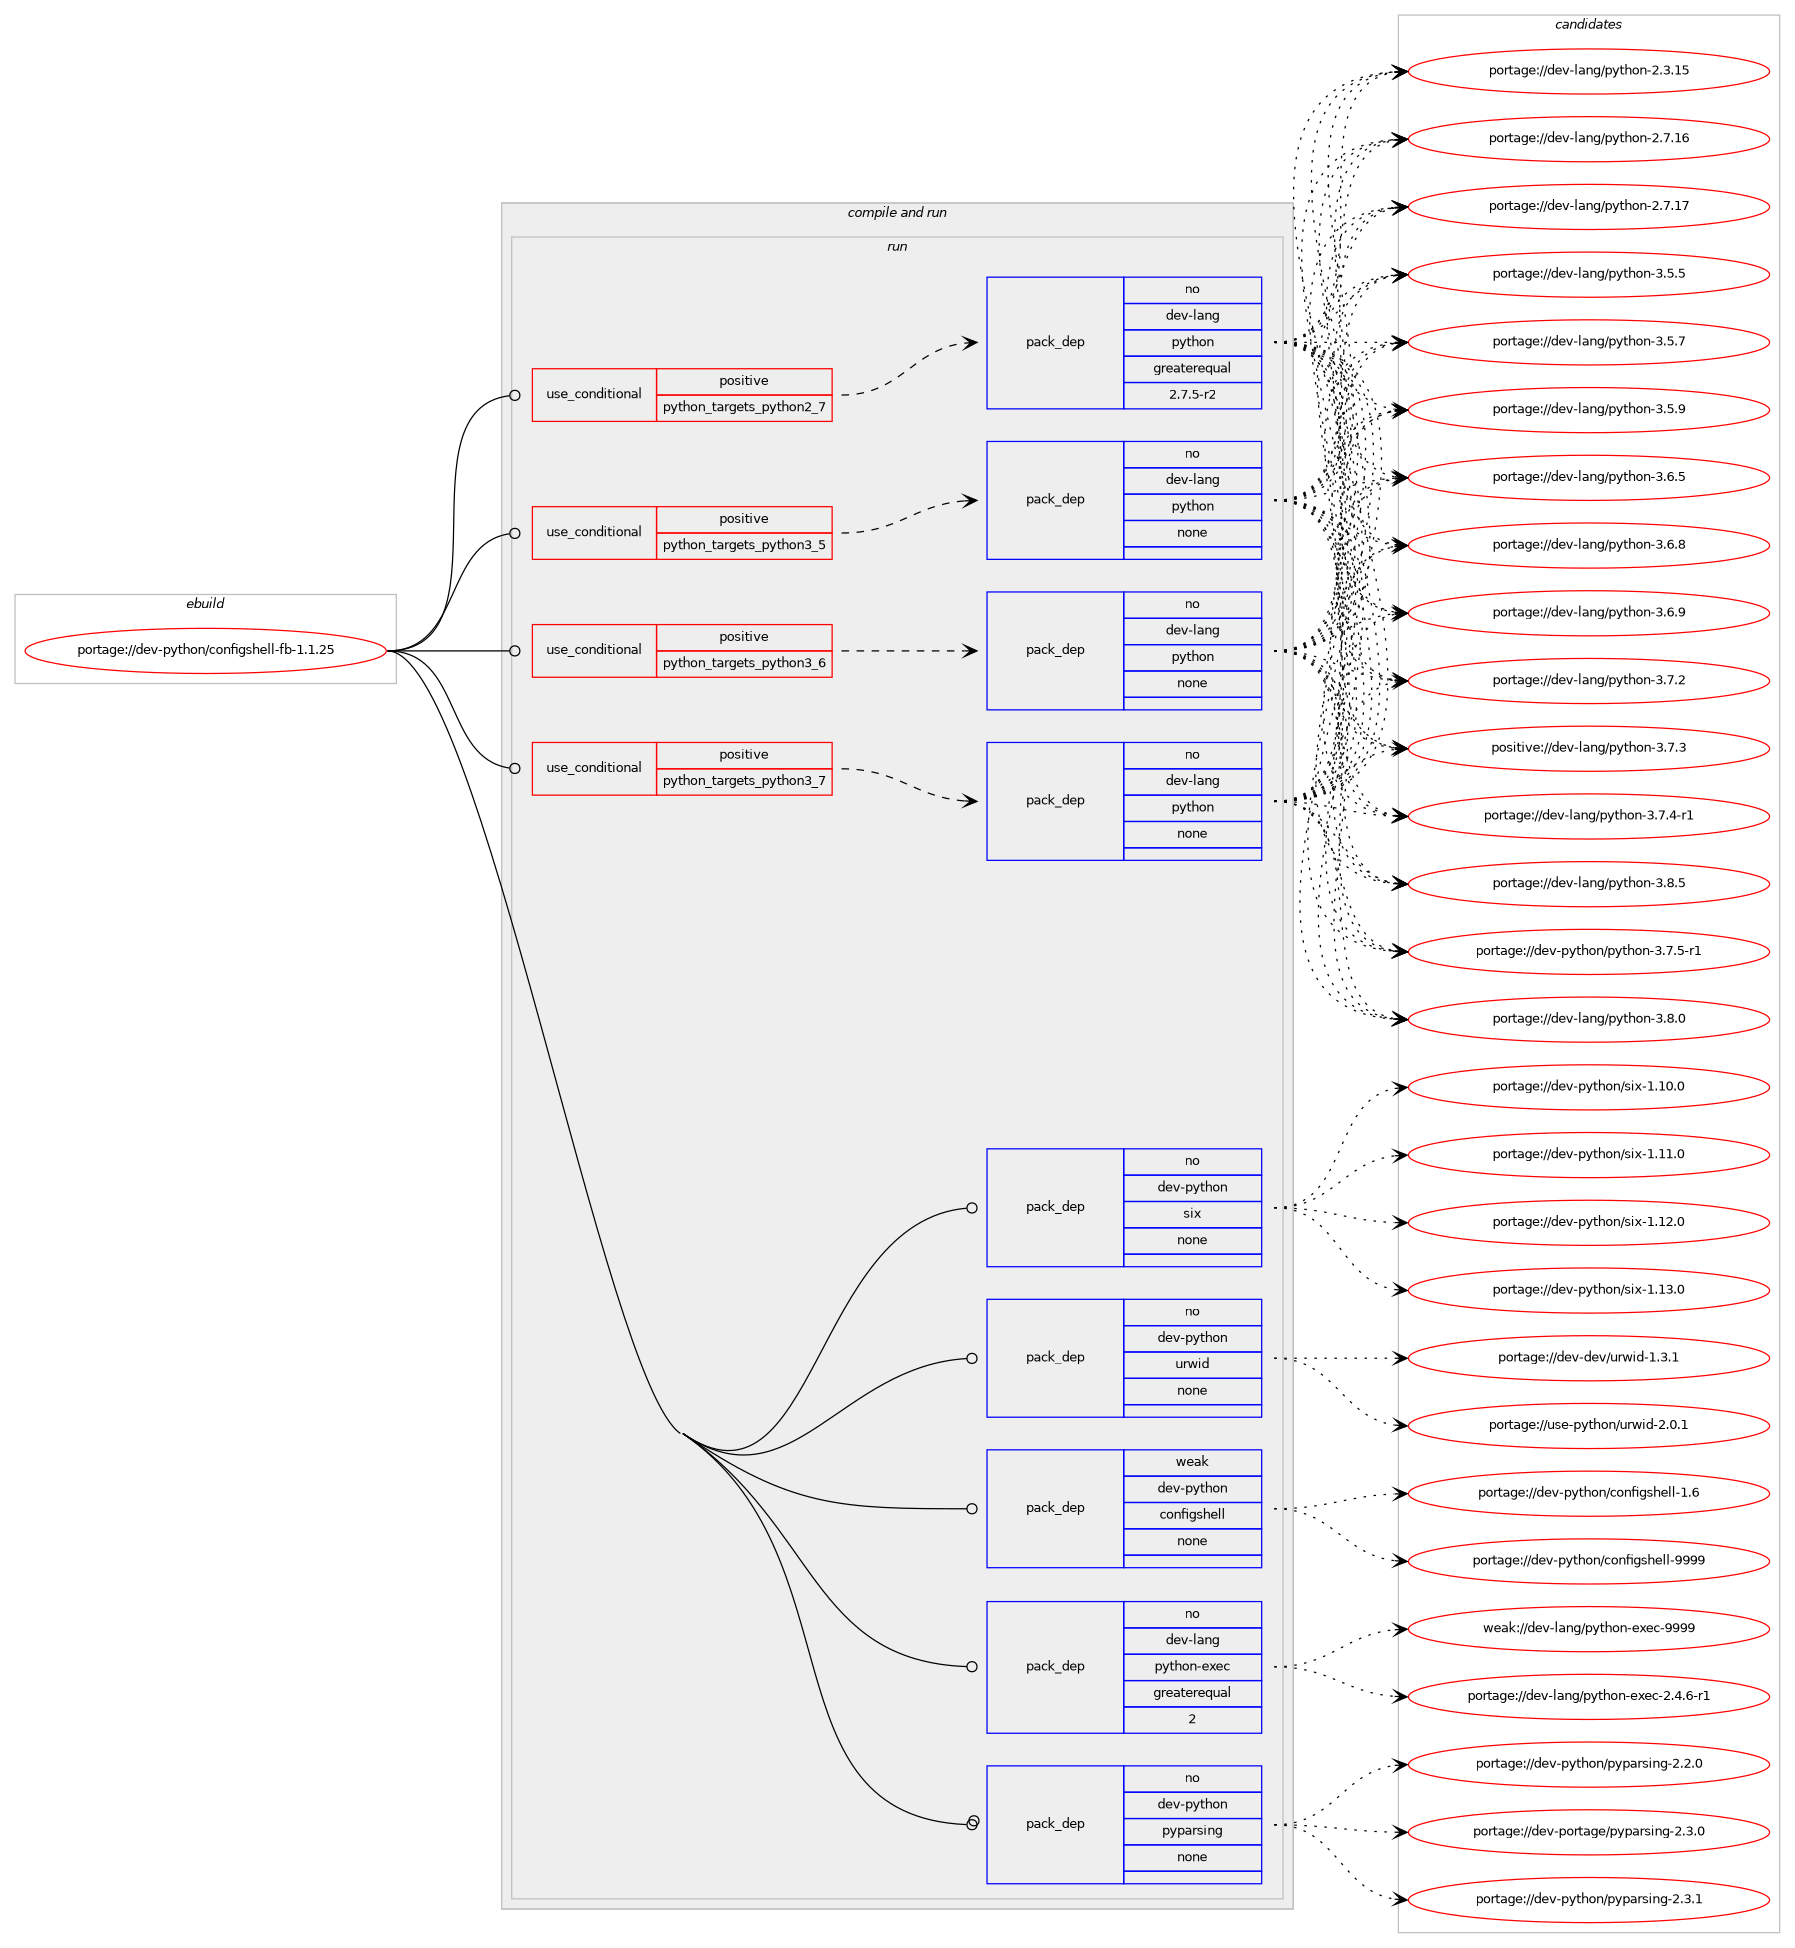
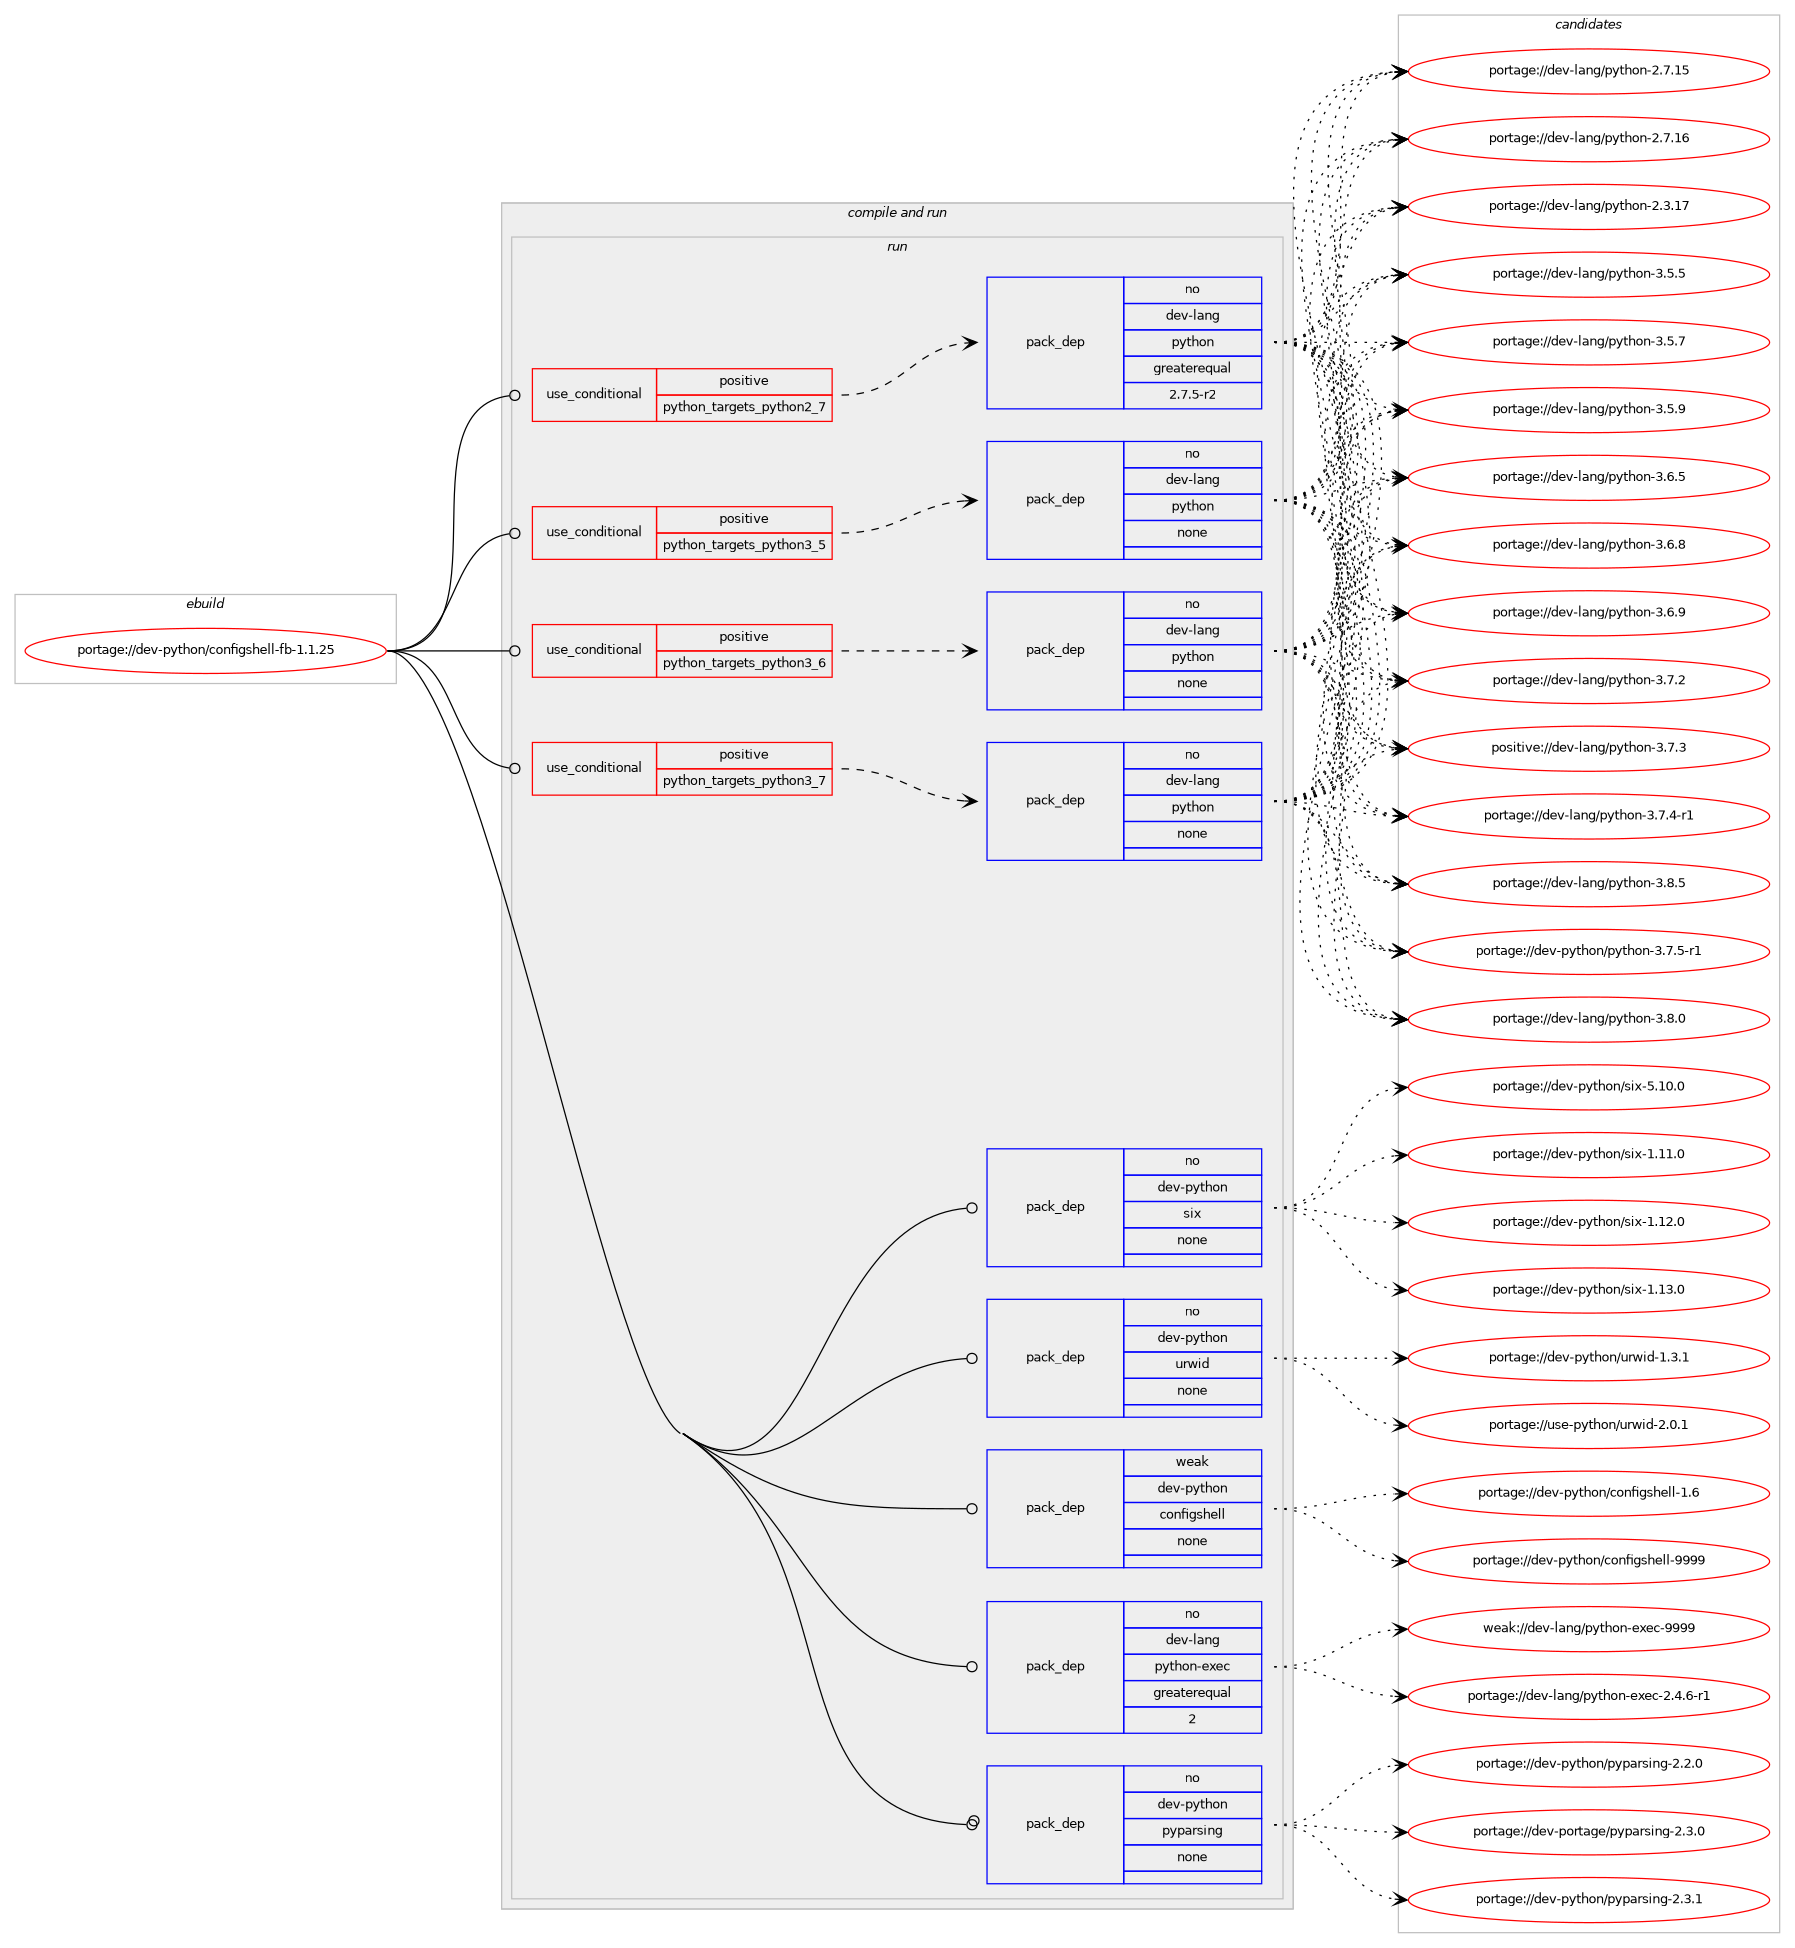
node "portage://dev-lang/python-2.3.15": label "portage://dev-lang/python-2.3.15" -> "portage://dev-lang/python-2.7.15"
node "portage://dev-lang/python-2.7.17": label "portage://dev-lang/python-2.7.17" -> "portage://dev-lang/python-2.3.17"
node "portage://dev-python/six-1.10.0": label "portage://dev-python/six-1.10.0" -> "portage://dev-python/six-5.10.0"
node "portage://dev-dev/urwid-1.3.1": label "portage://dev-dev/urwid-1.3.1" -> "portage://dev-python/urwid-1.3.1"
